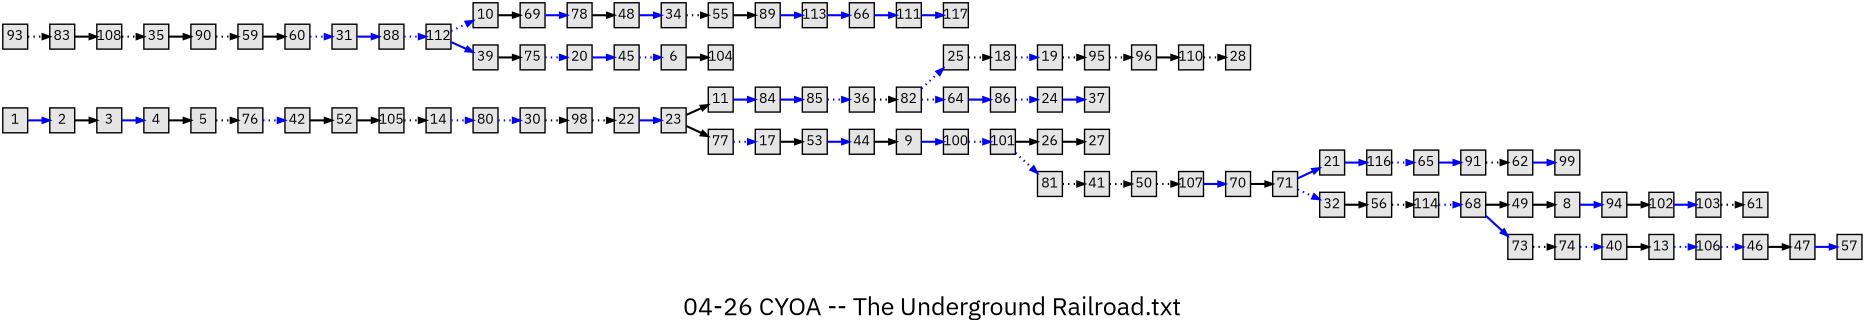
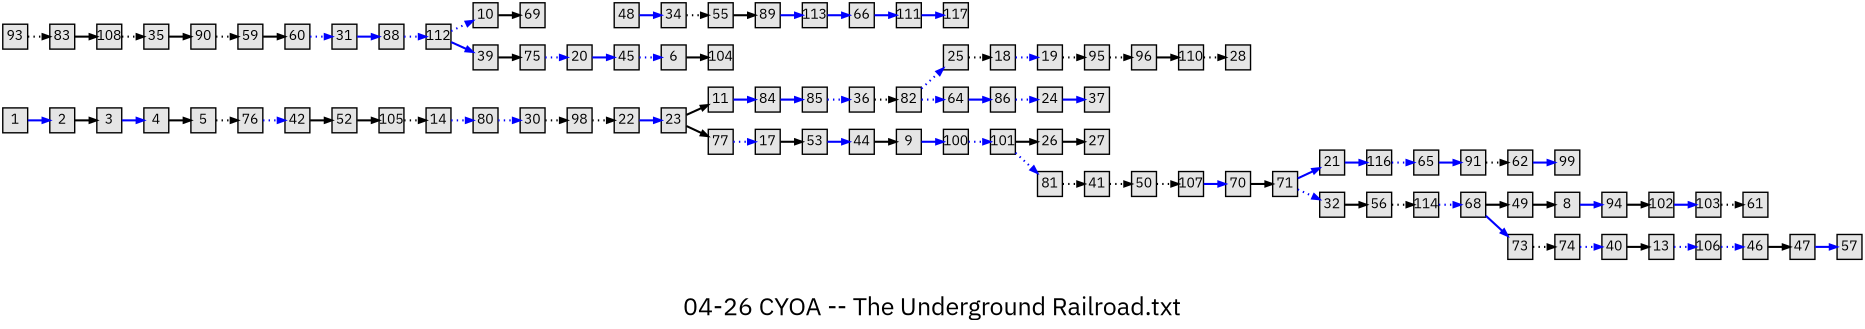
node "78": removed
